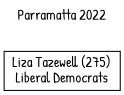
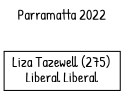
node "Liza Tazewell (275) Liberal Democrats": label "Liza Tazewell (275) Liberal Democrats" -> "Liza Tazewell (275) Liberal Liberal"
